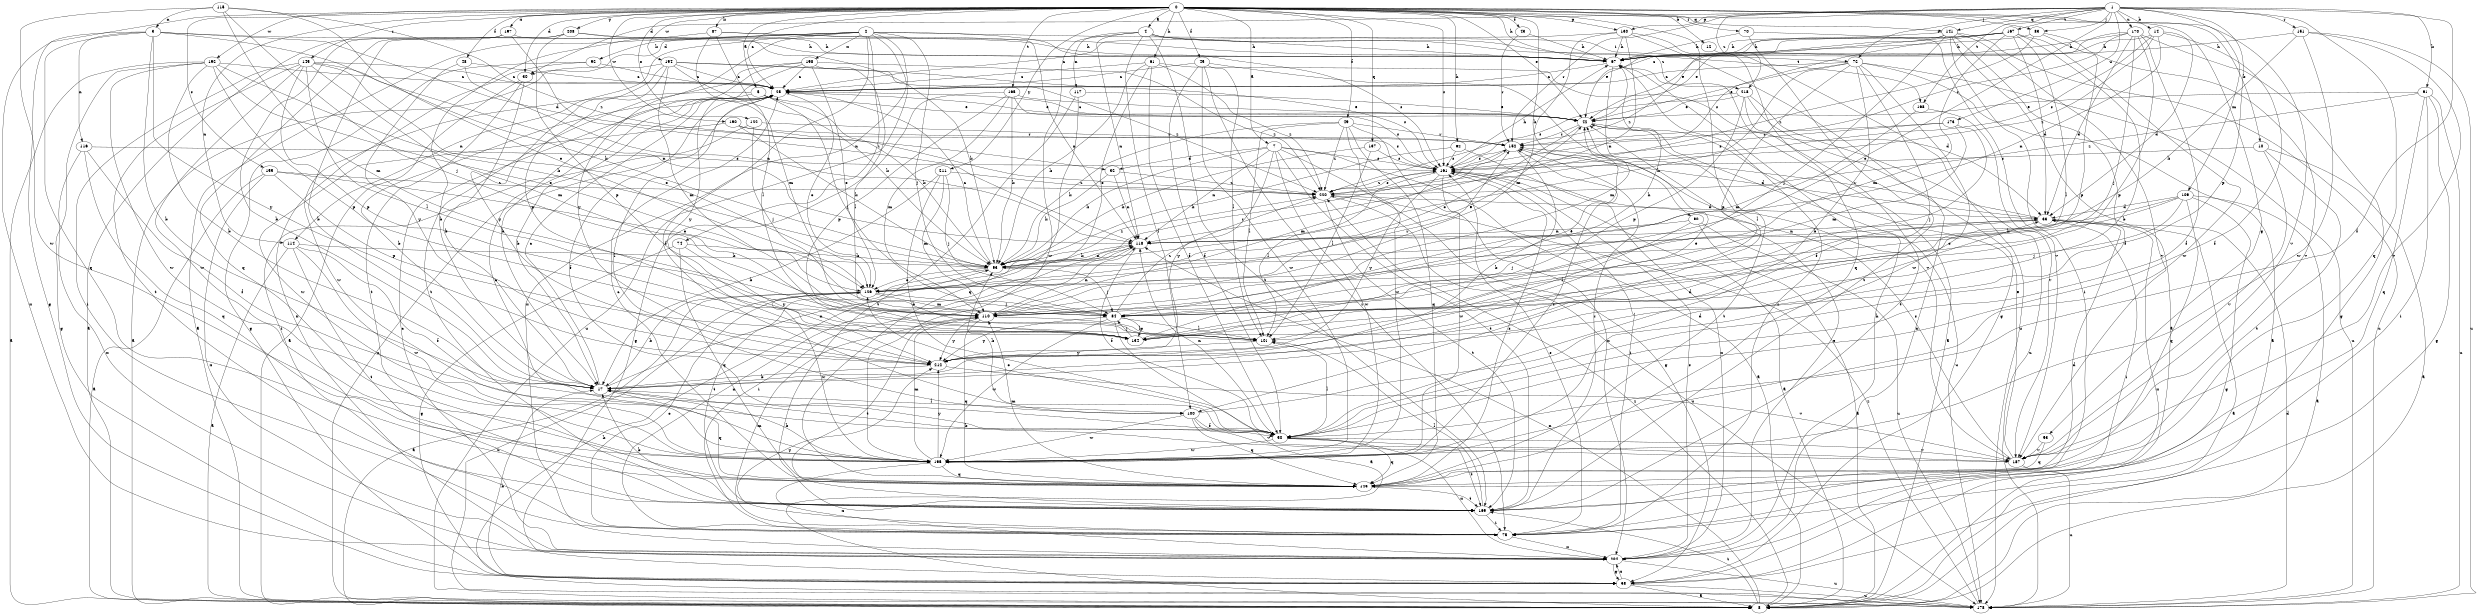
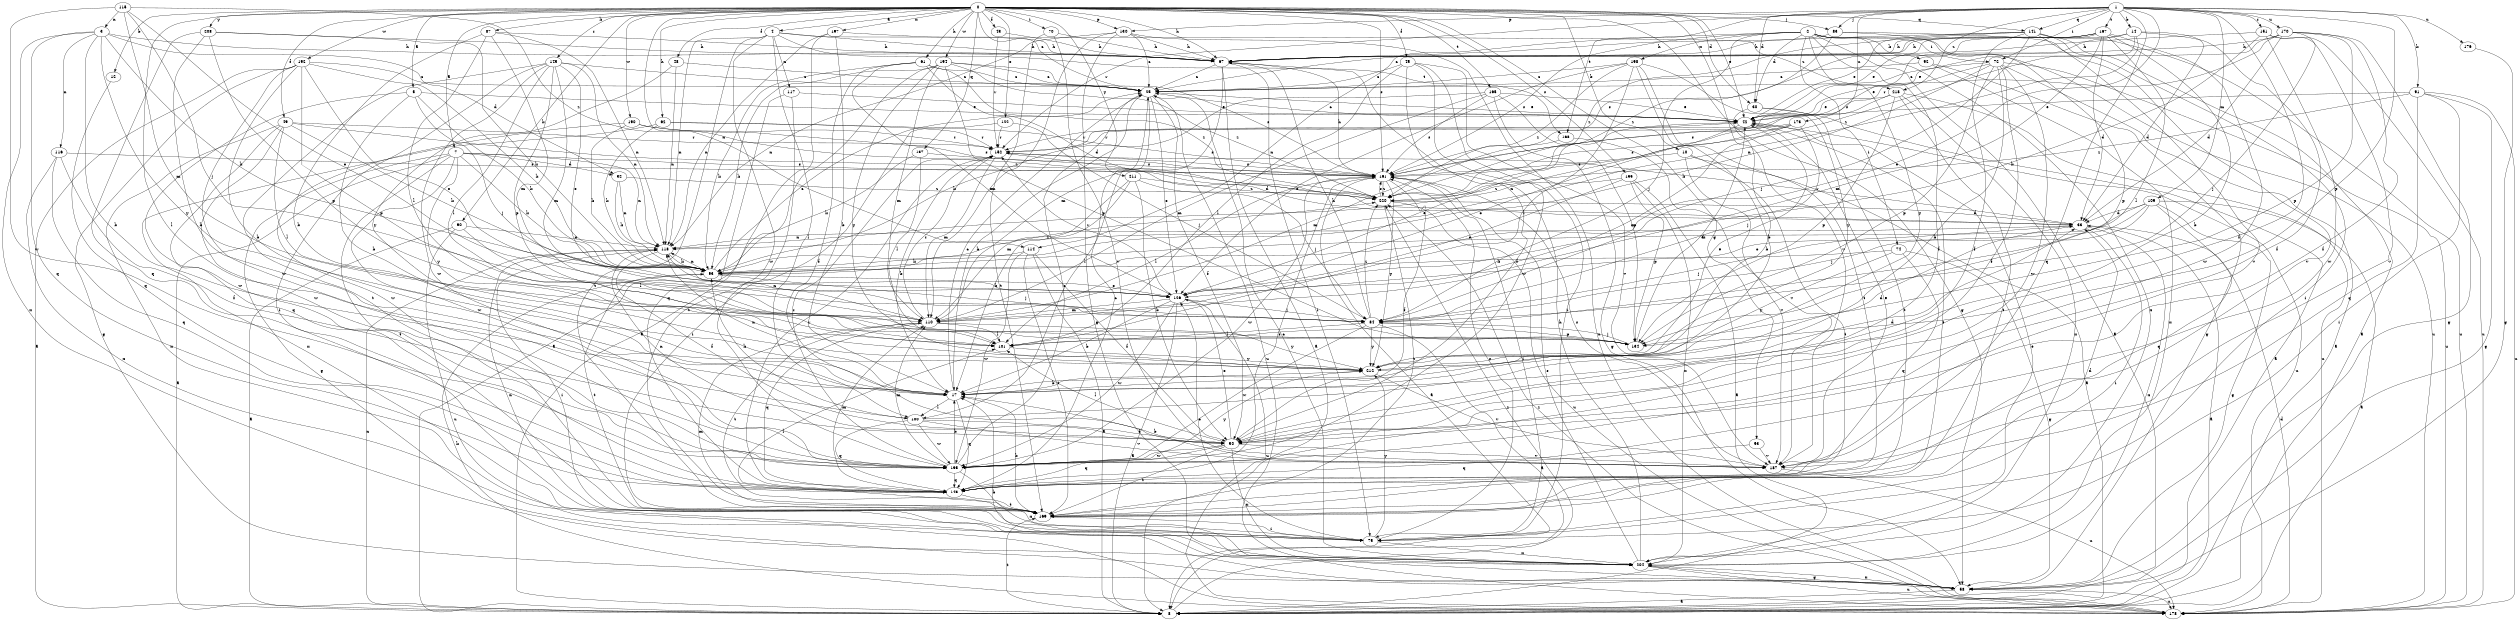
node "176": added
edge "62" -> "152": added, label "r"
edge "173" -> "118": added, label "n"
edge "161" -> "50": added, label "f"
